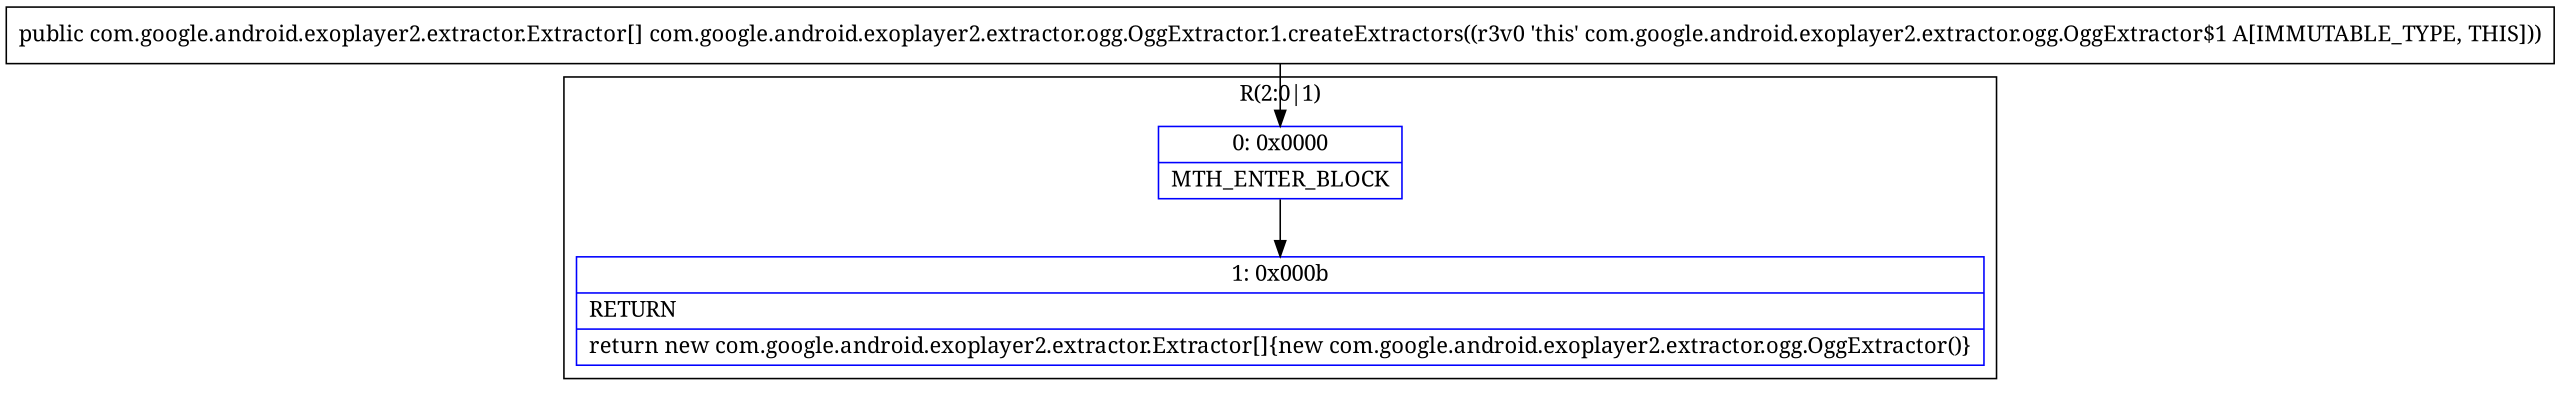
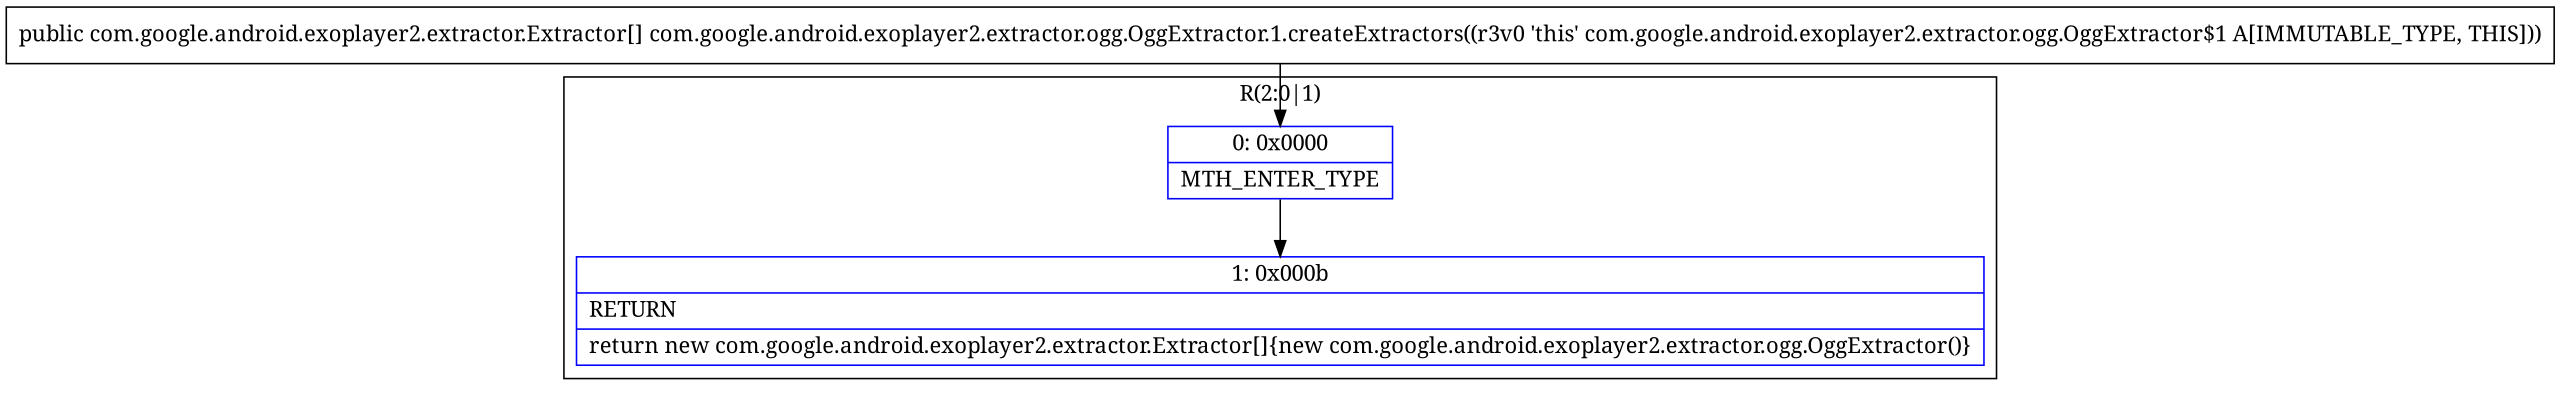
node "0: 0x0000": text "MTH_ENTER_BLOCK" -> "MTH_ENTER_TYPE"
